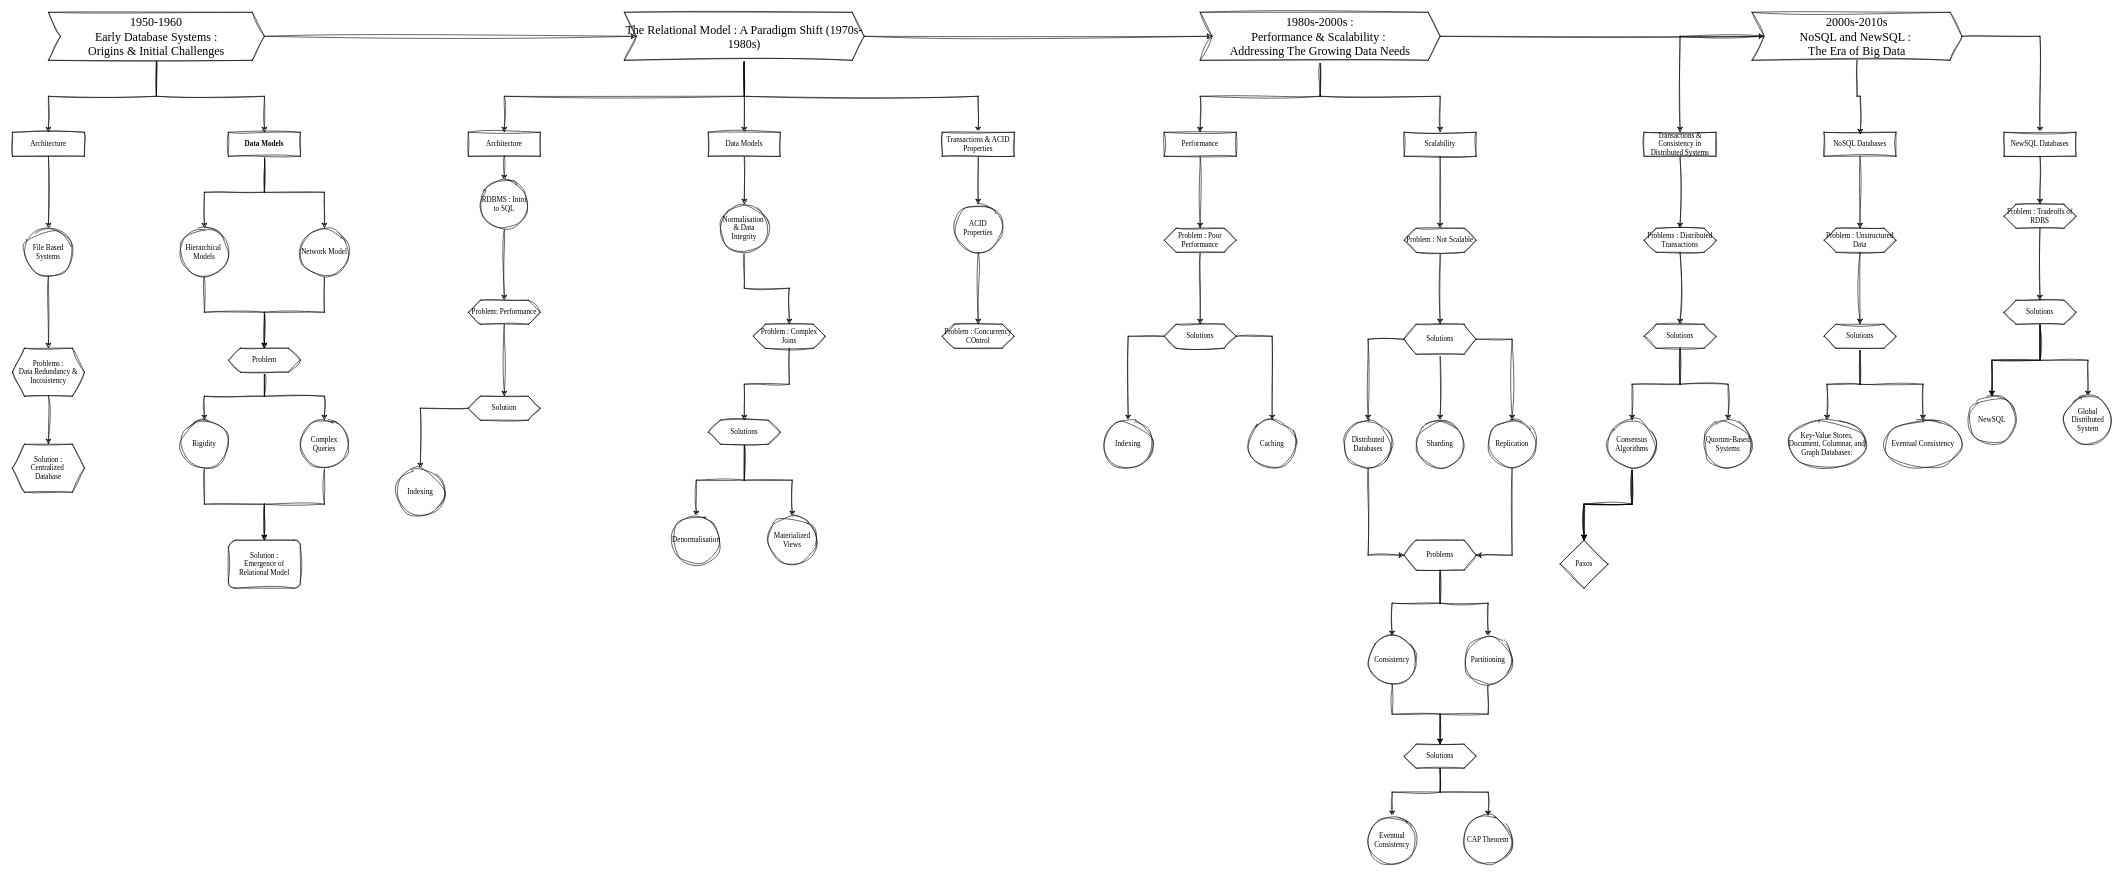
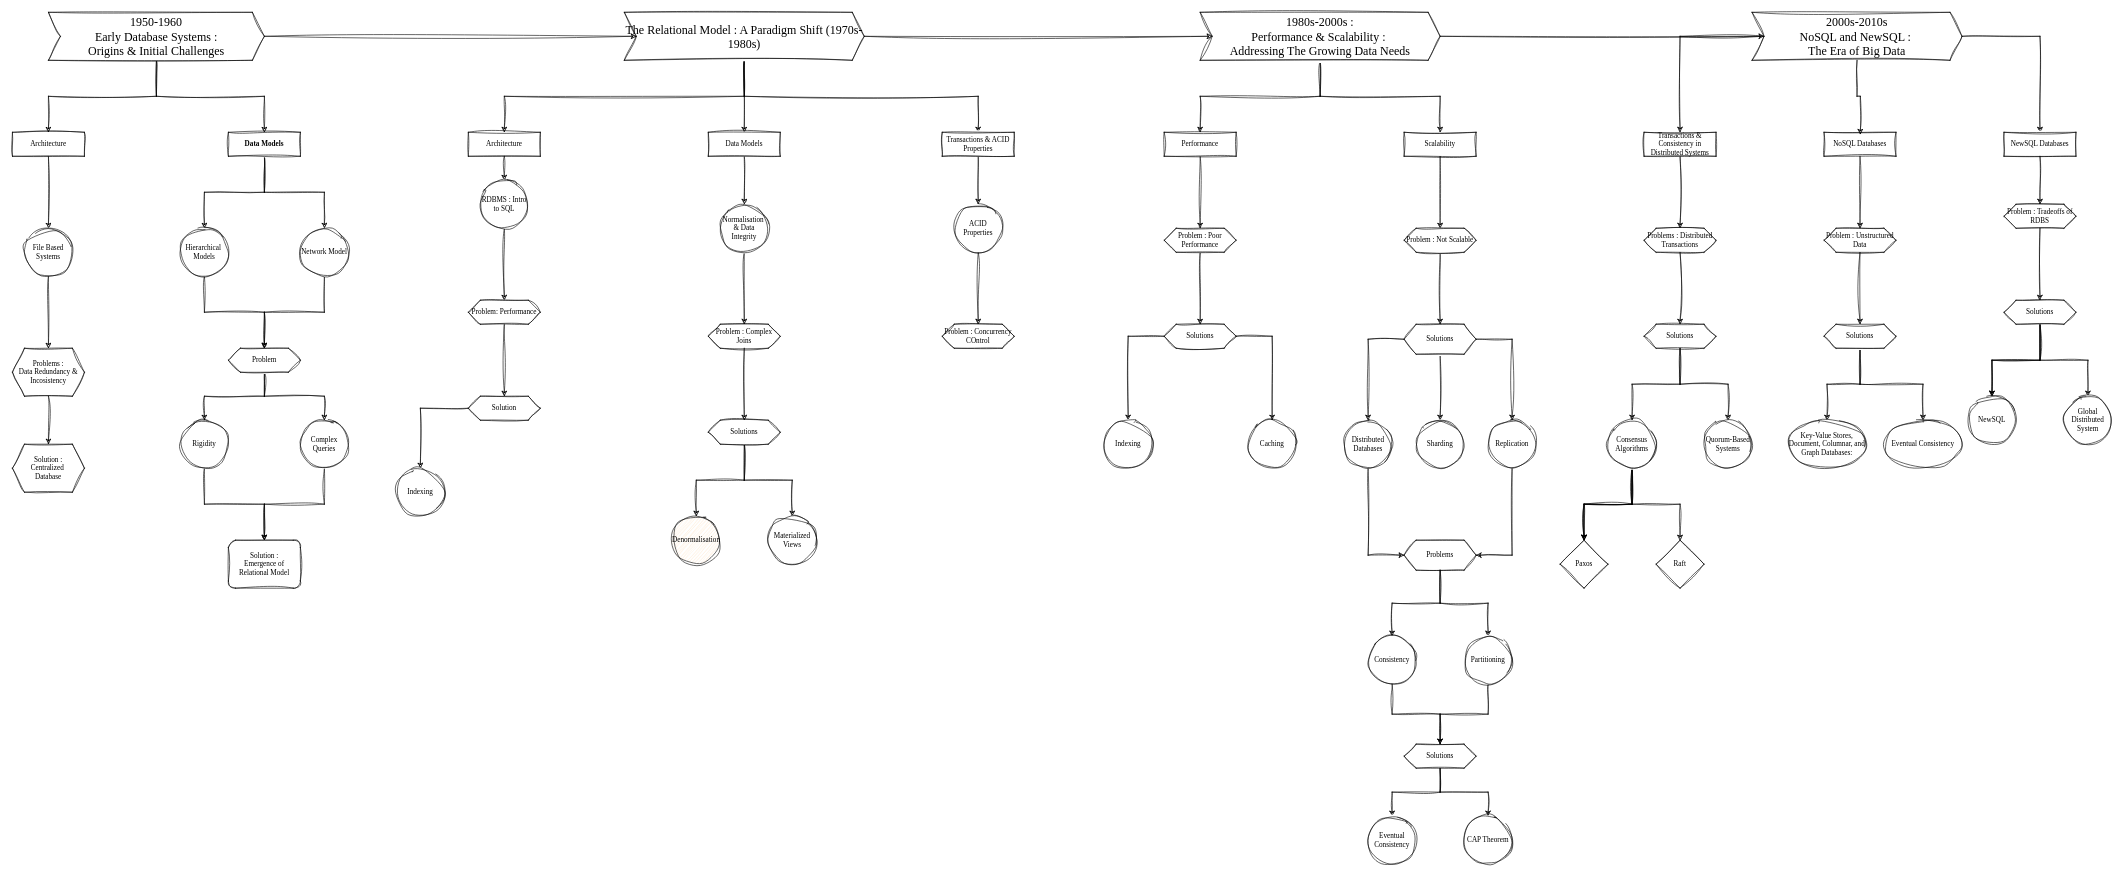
node "Problem : Complex Joins": moved (789, 336) -> (744, 336)
edge "Consensus Algorithms" -> "Raft": added
node "Denormalisation": fillcolor #ffffff -> #ffe6cc
node "Raft": added
